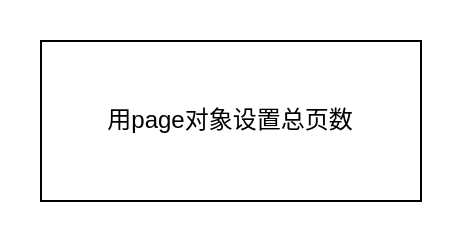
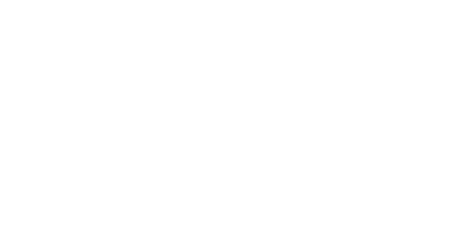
node "用page对象设置总页数": removed
